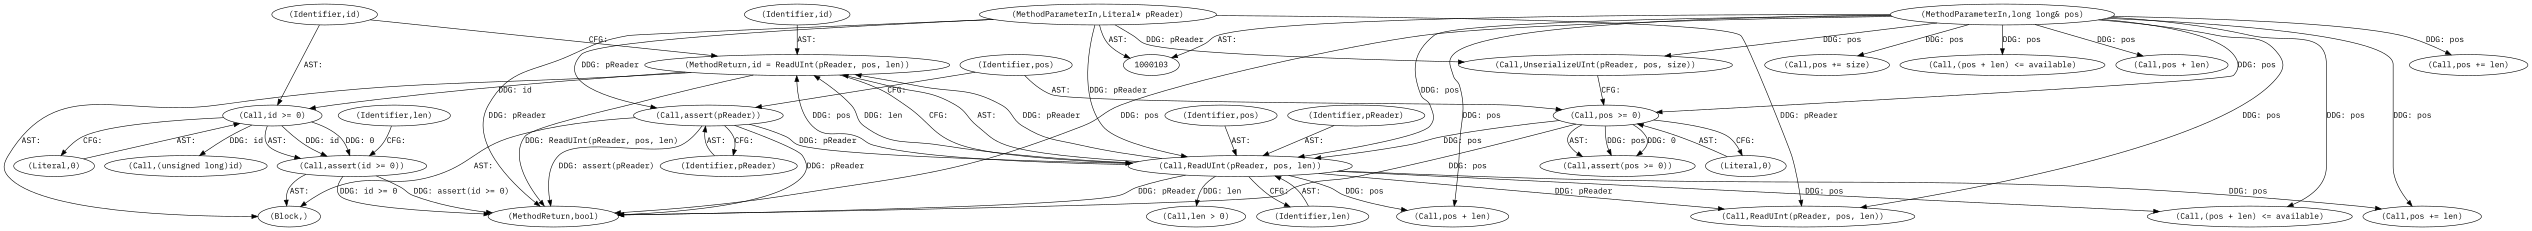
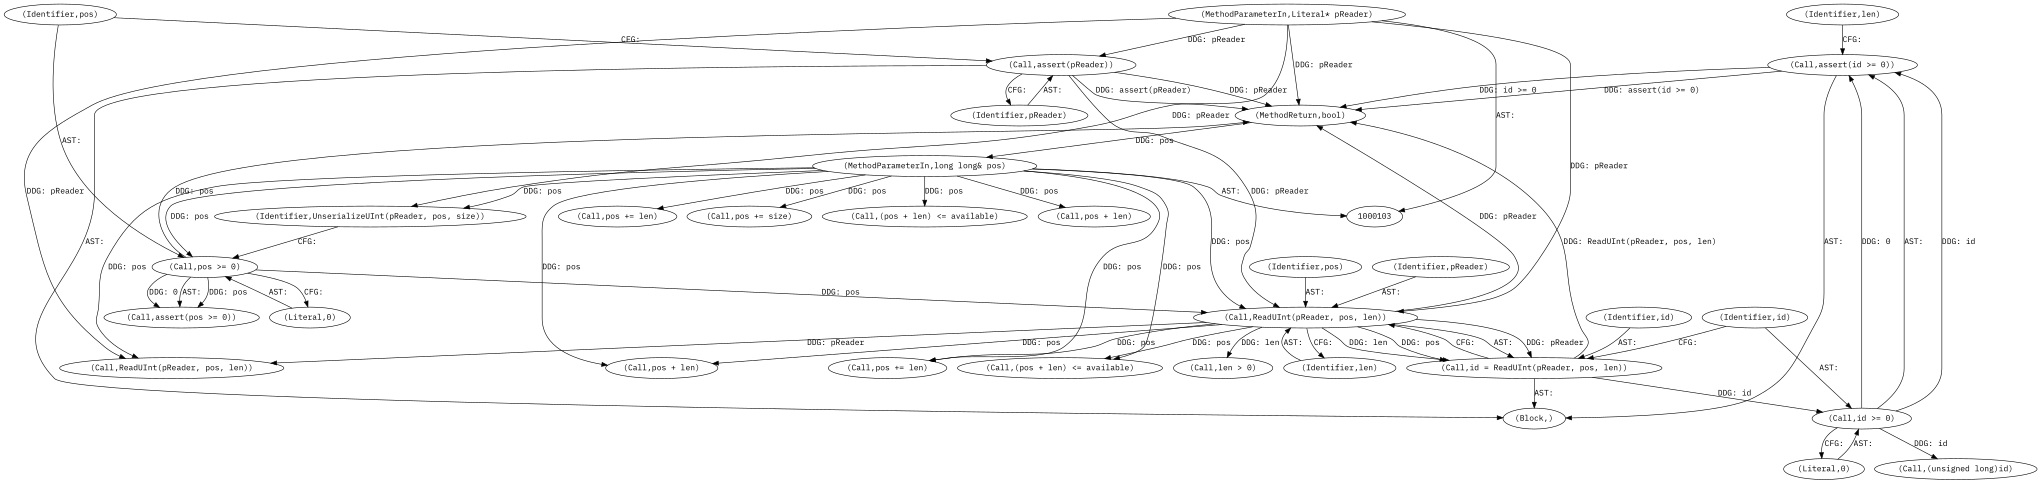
node "(MethodReturn,id = ReadUInt(pReader, pos, len))": label "(MethodReturn,id = ReadUInt(pReader, pos, len))" -> "(Call,id = ReadUInt(pReader, pos, len))"
node "(Call,UnserializeUInt(pReader, pos, size))": label "(Call,UnserializeUInt(pReader, pos, size))" -> "(Identifier,UnserializeUInt(pReader, pos, size))"
edge "(MethodParameterIn,long long& pos)" -> "(MethodReturn,bool)": reversed
